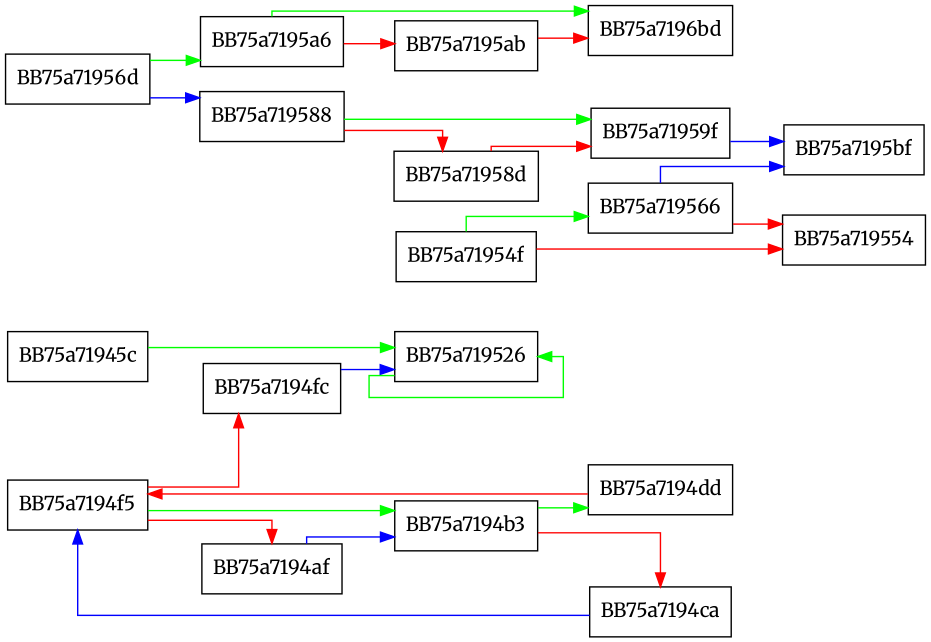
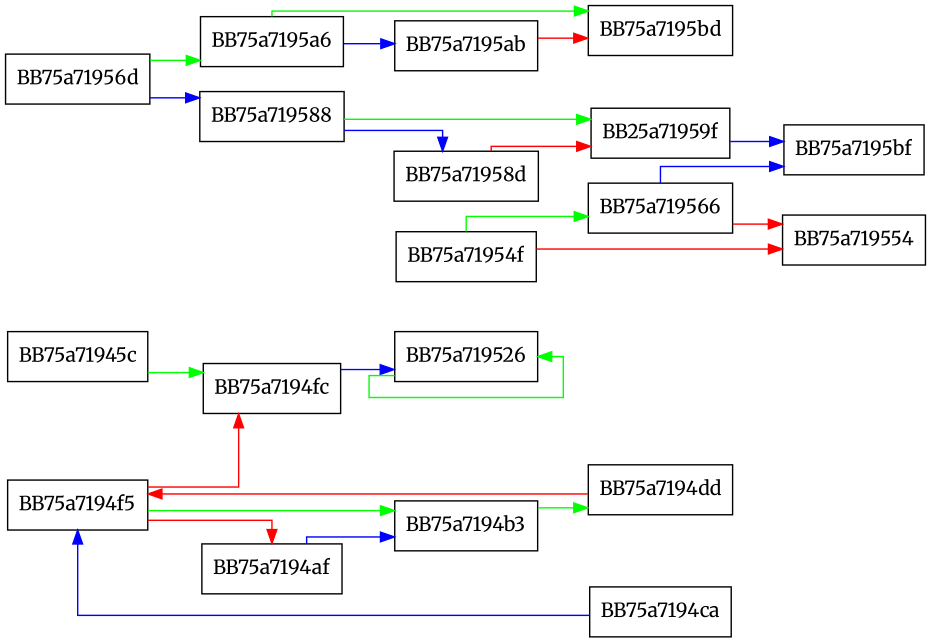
node "BB75a7196bd": label "BB75a7196bd" -> "BB75a7195bd"
edge "BB75a7195a6" -> "BB75a7195ab": color red -> blue
edge "BB75a719588" -> "BB75a71958d": color red -> blue
node "BB75a71959f": label "BB75a71959f" -> "BB25a71959f"
edge "BB75a71945c" -> "BB75a719526": now "BB75a71945c" -> "BB75a7194fc"
edge "BB75a7194b3" -> "BB75a7194ca": removed
